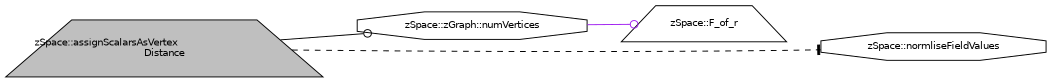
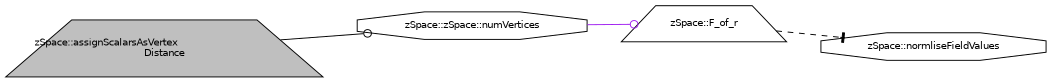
node "zSpace::zGraph::numVertices": label "zSpace::zGraph::numVertices" -> "zSpace::zSpace::numVertices"
edge "zSpace::assignScalarsAsVertex Distance" -> "zSpace::normliseFieldValues": now "zSpace::F_of_r" -> "zSpace::normliseFieldValues"
